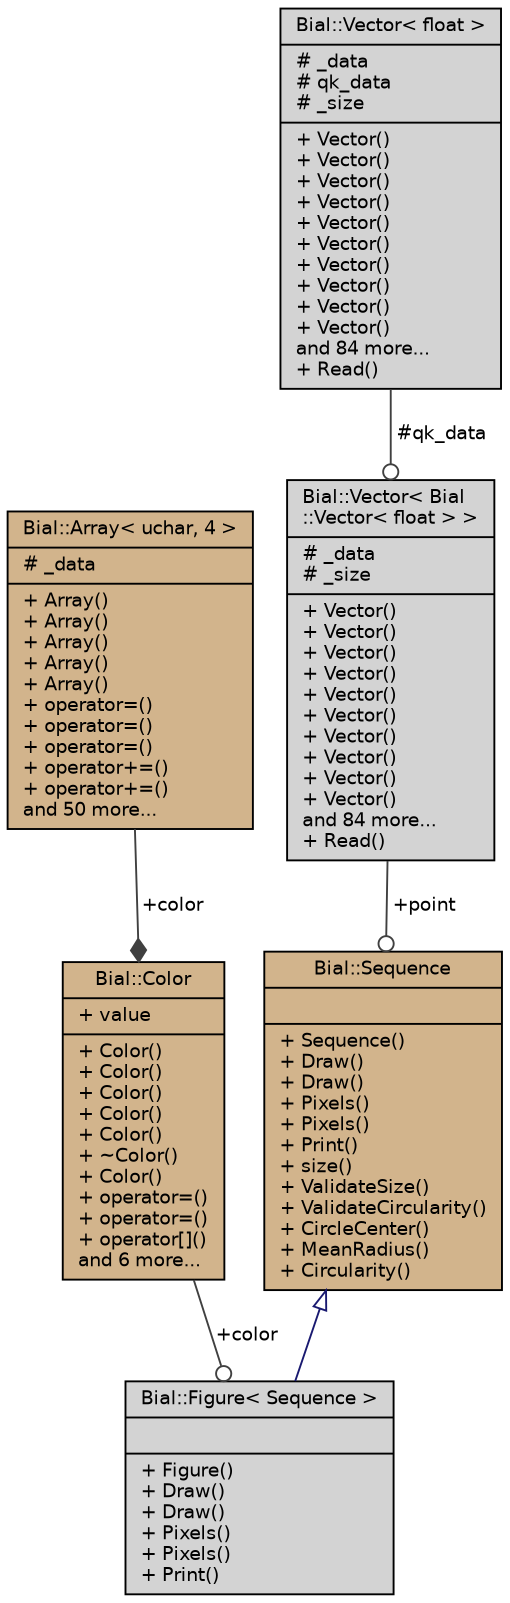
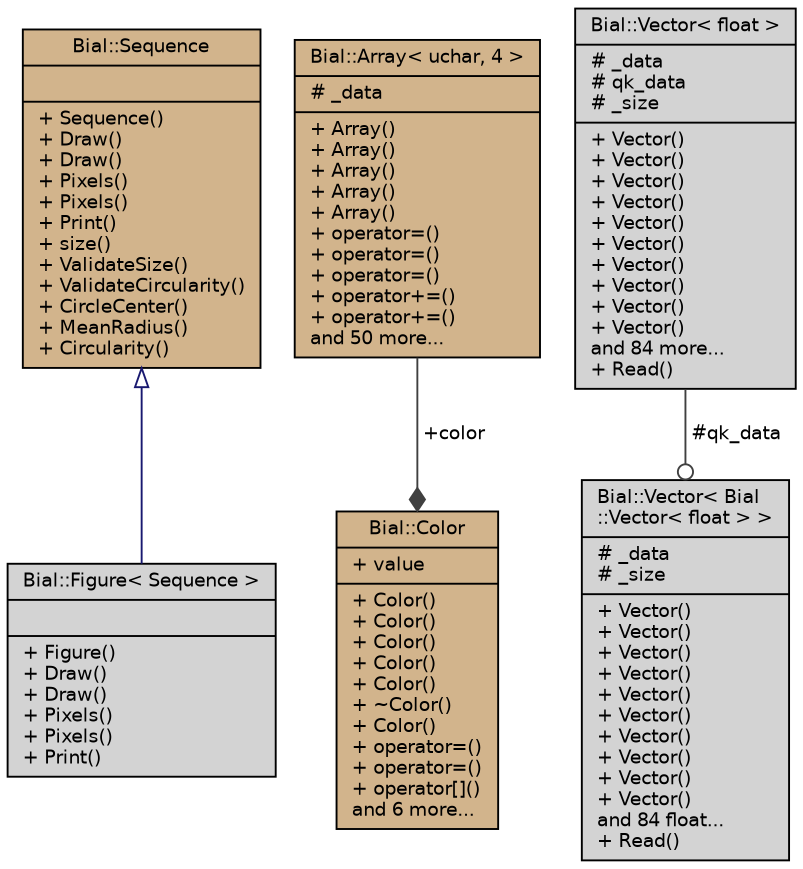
node "Bial::Vector< Bial": text "and 84 more..." -> "and 84 float..."
edge "Bial::Vector< Bial" -> "Bial::Sequence": removed, label "+point"
edge "Bial::Color" -> "Bial::Figure< Sequence >": removed, label "+color"
